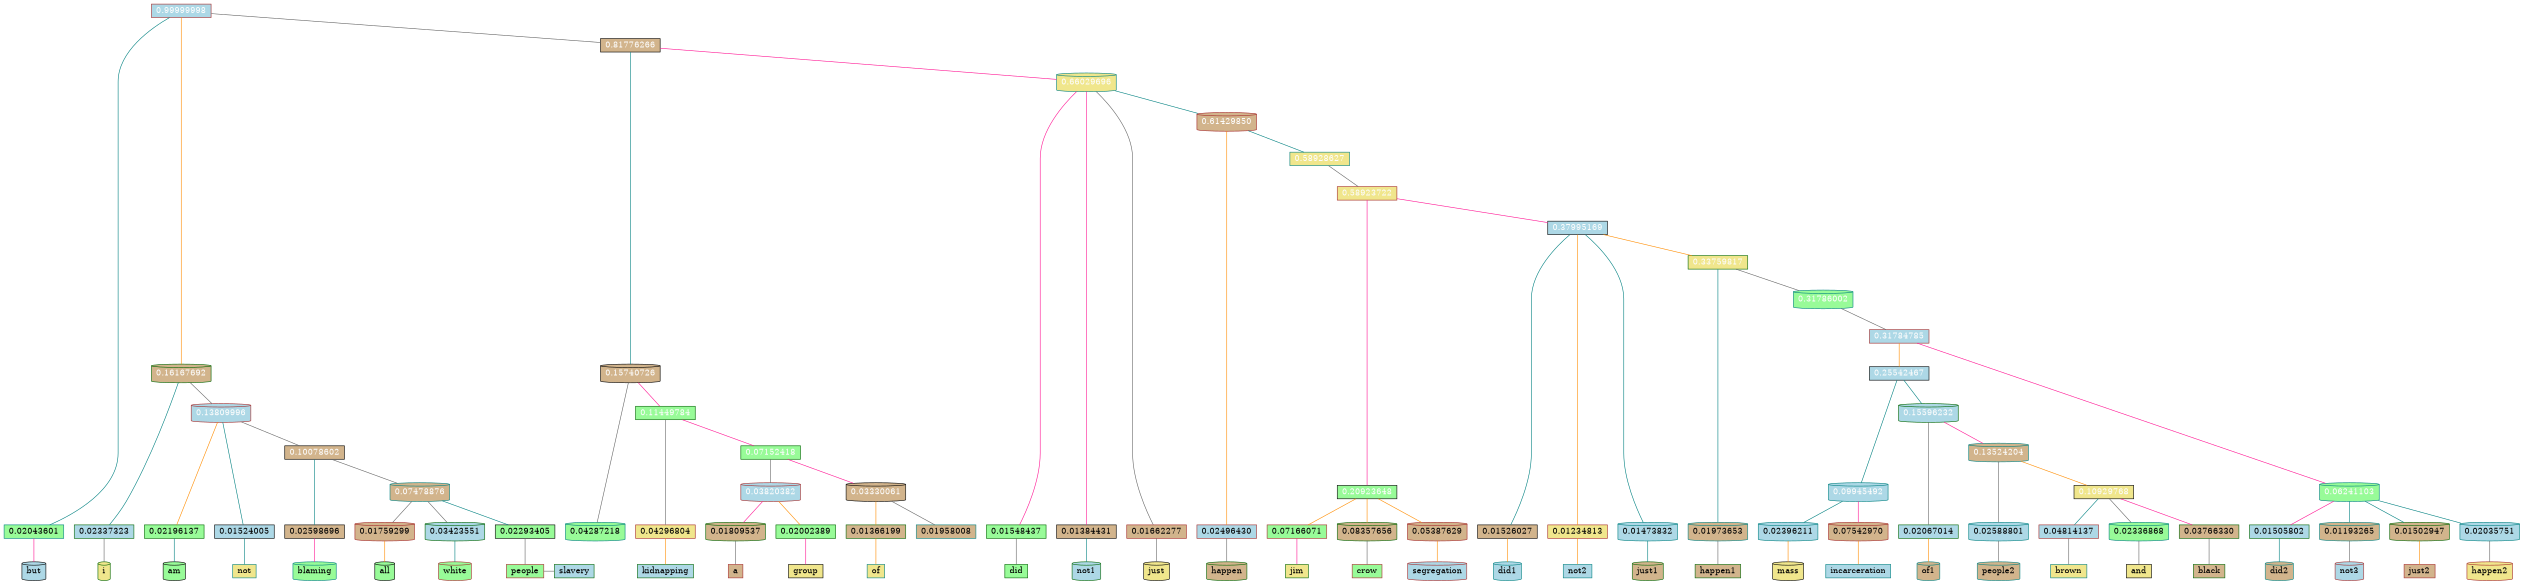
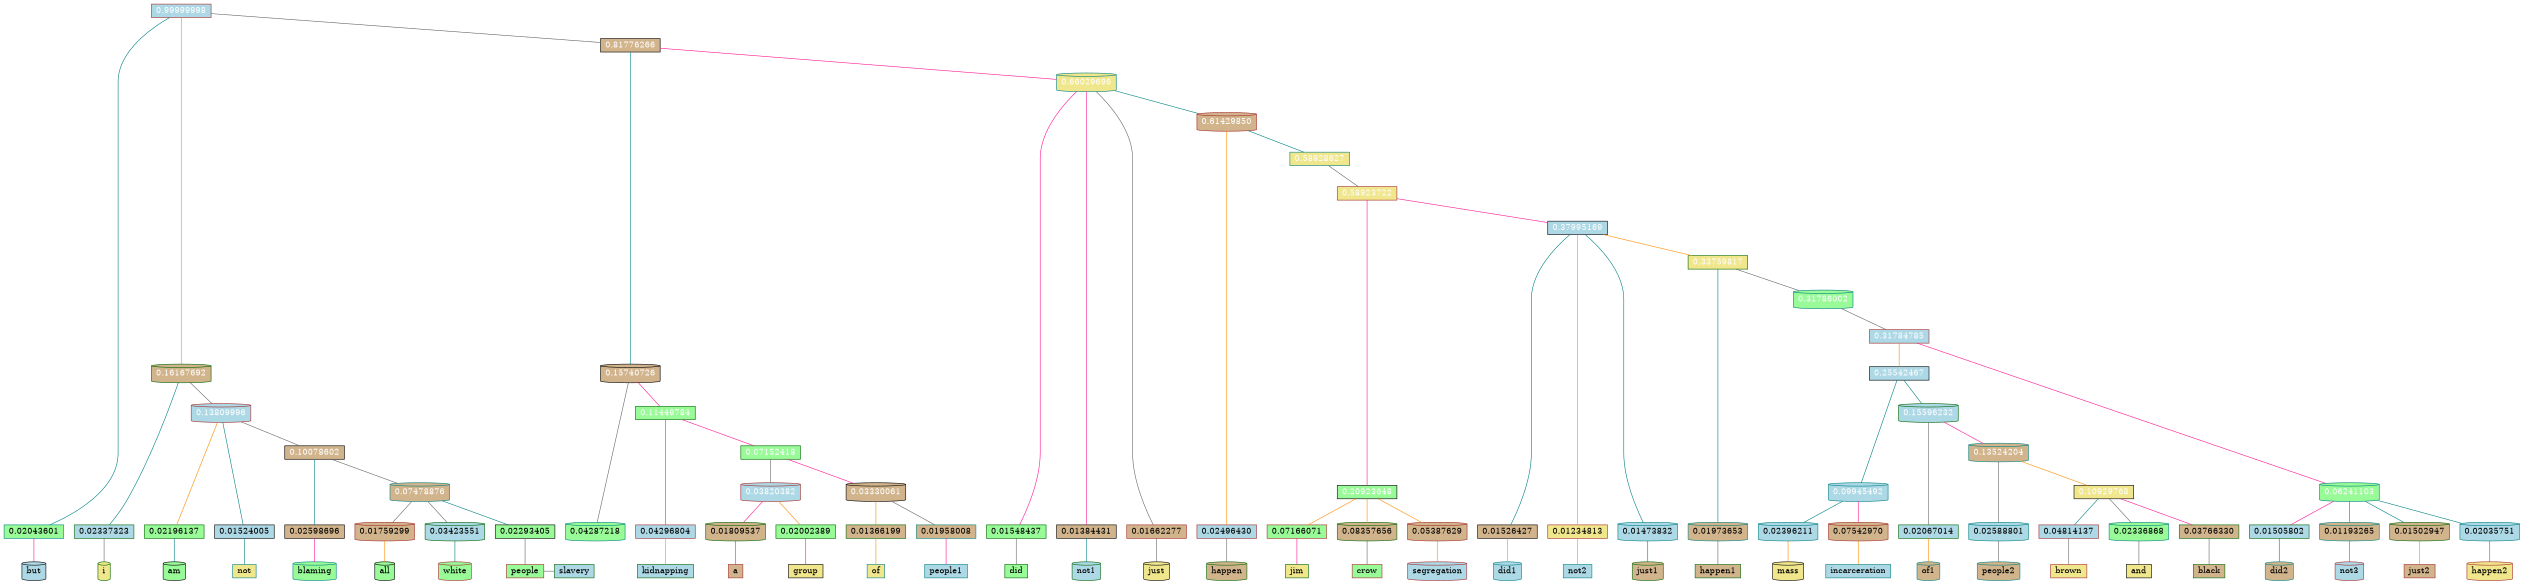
node "0.04296804": fillcolor khaki -> lightblue
node "0.01526027": label "0.01526027" -> "0.01526427"
node "people1": added
node "brown": color teal -> brown
